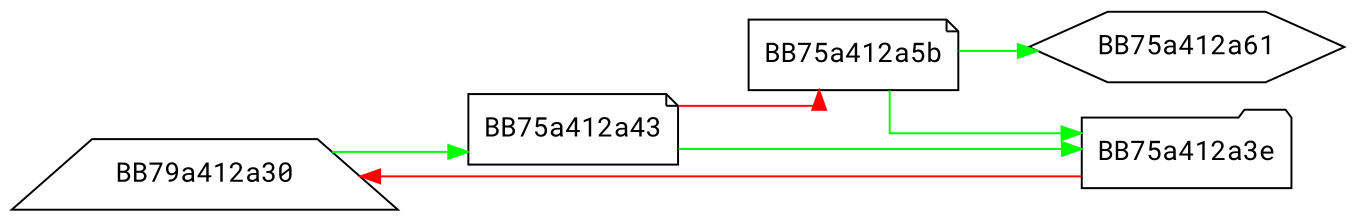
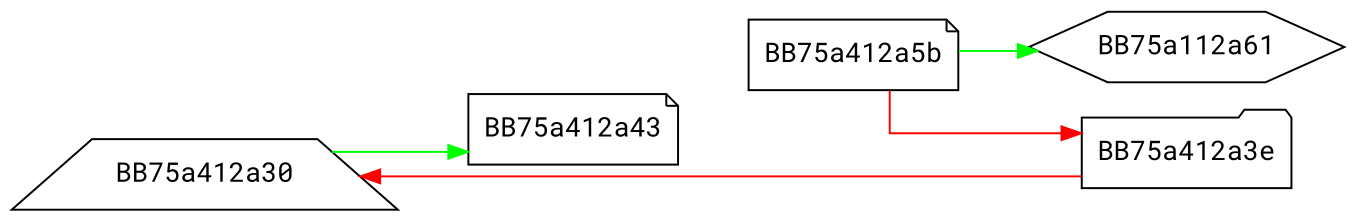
node "BB75a412a61": label "BB75a412a61" -> "BB75a112a61"
edge "BB75a412a43" -> "BB75a412a5b": removed
edge "BB75a412a5b" -> "BB75a412a3e": color green -> red
edge "BB75a412a43" -> "BB75a412a3e": removed
node "BB79a412a30": label "BB79a412a30" -> "BB75a412a30"
